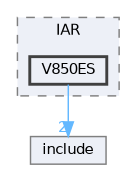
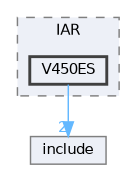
node "V850ES": label "V850ES" -> "V450ES"
